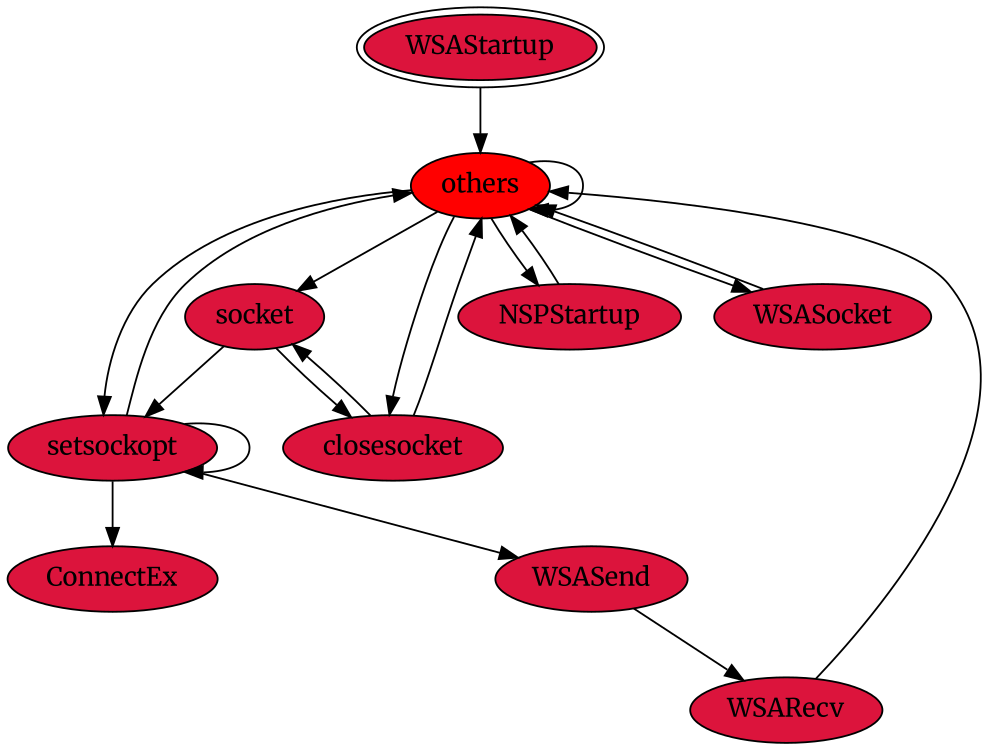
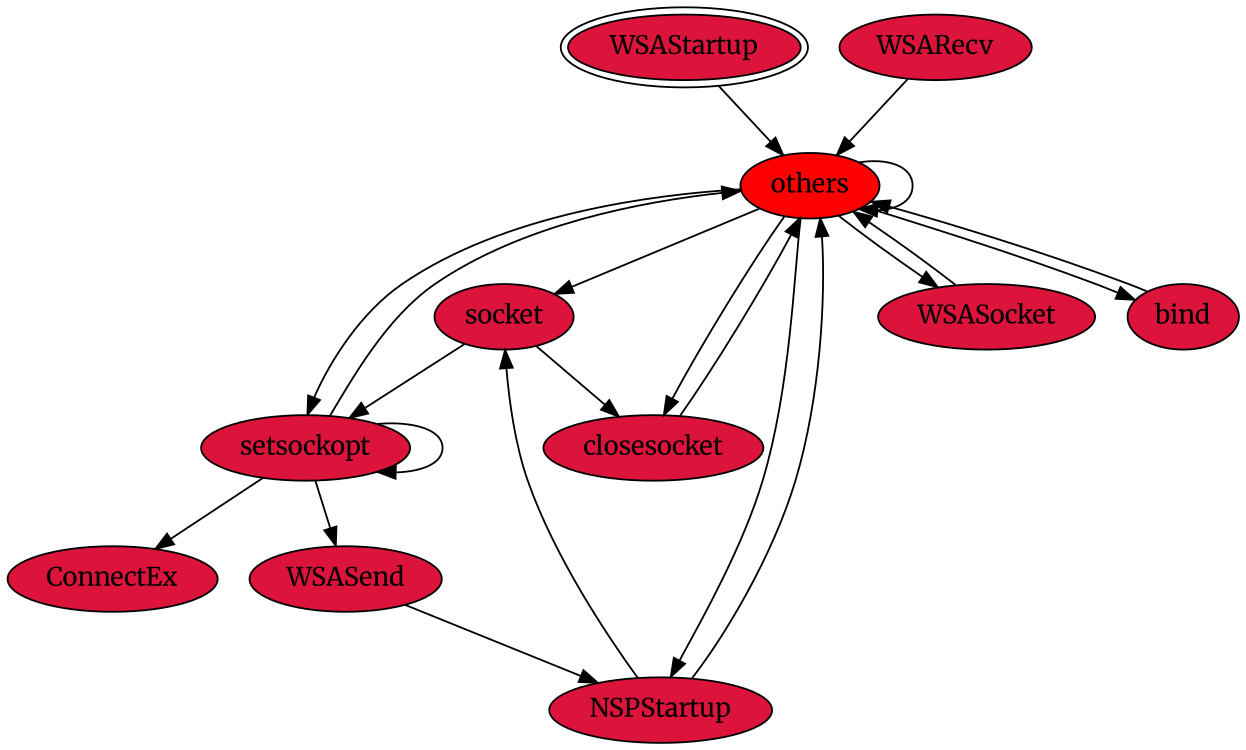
node "bind": added
edge "closesocket" -> "socket": now "NSPStartup" -> "socket"
edge "WSASend" -> "WSARecv": now "WSASend" -> "NSPStartup"
